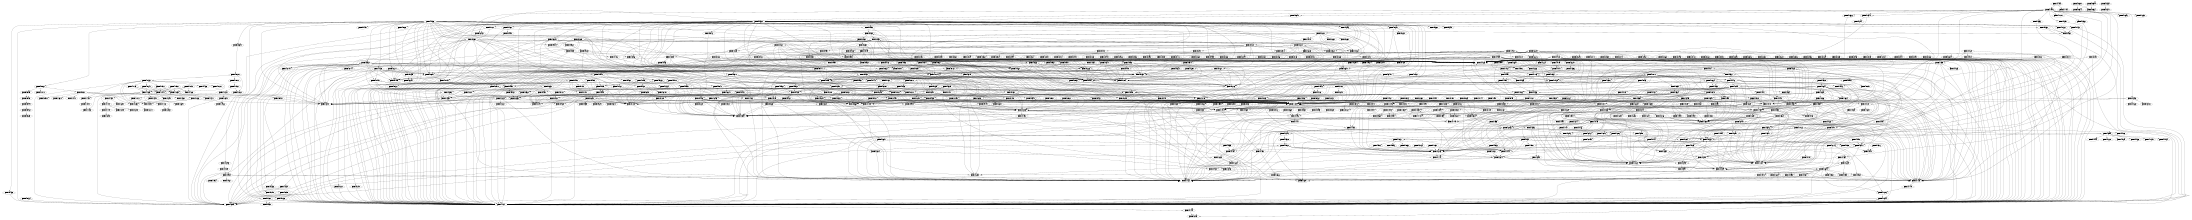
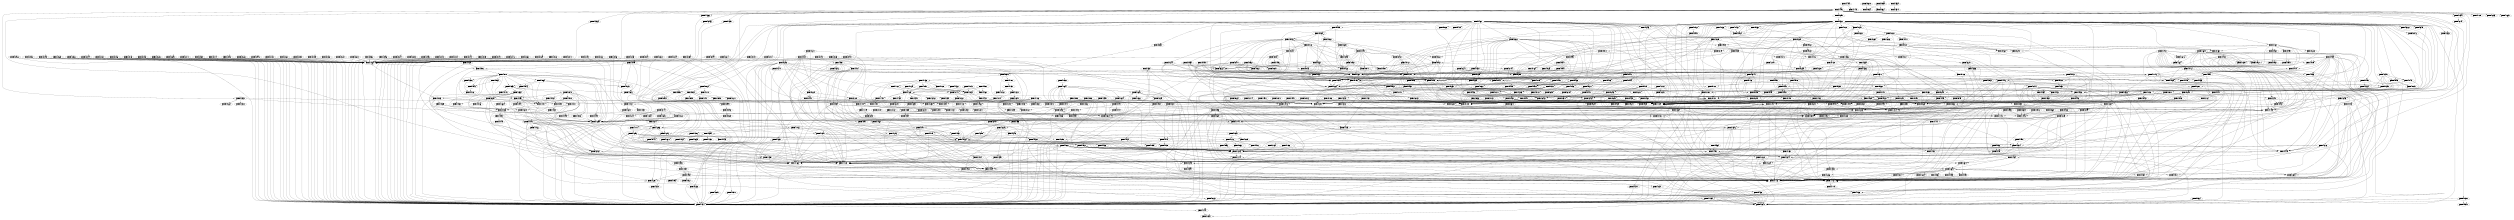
node "ADDR_41520f": removed
